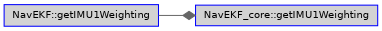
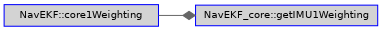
node "NavEKF::getIMU1Weighting": label "NavEKF::getIMU1Weighting" -> "NavEKF::core1Weighting"
